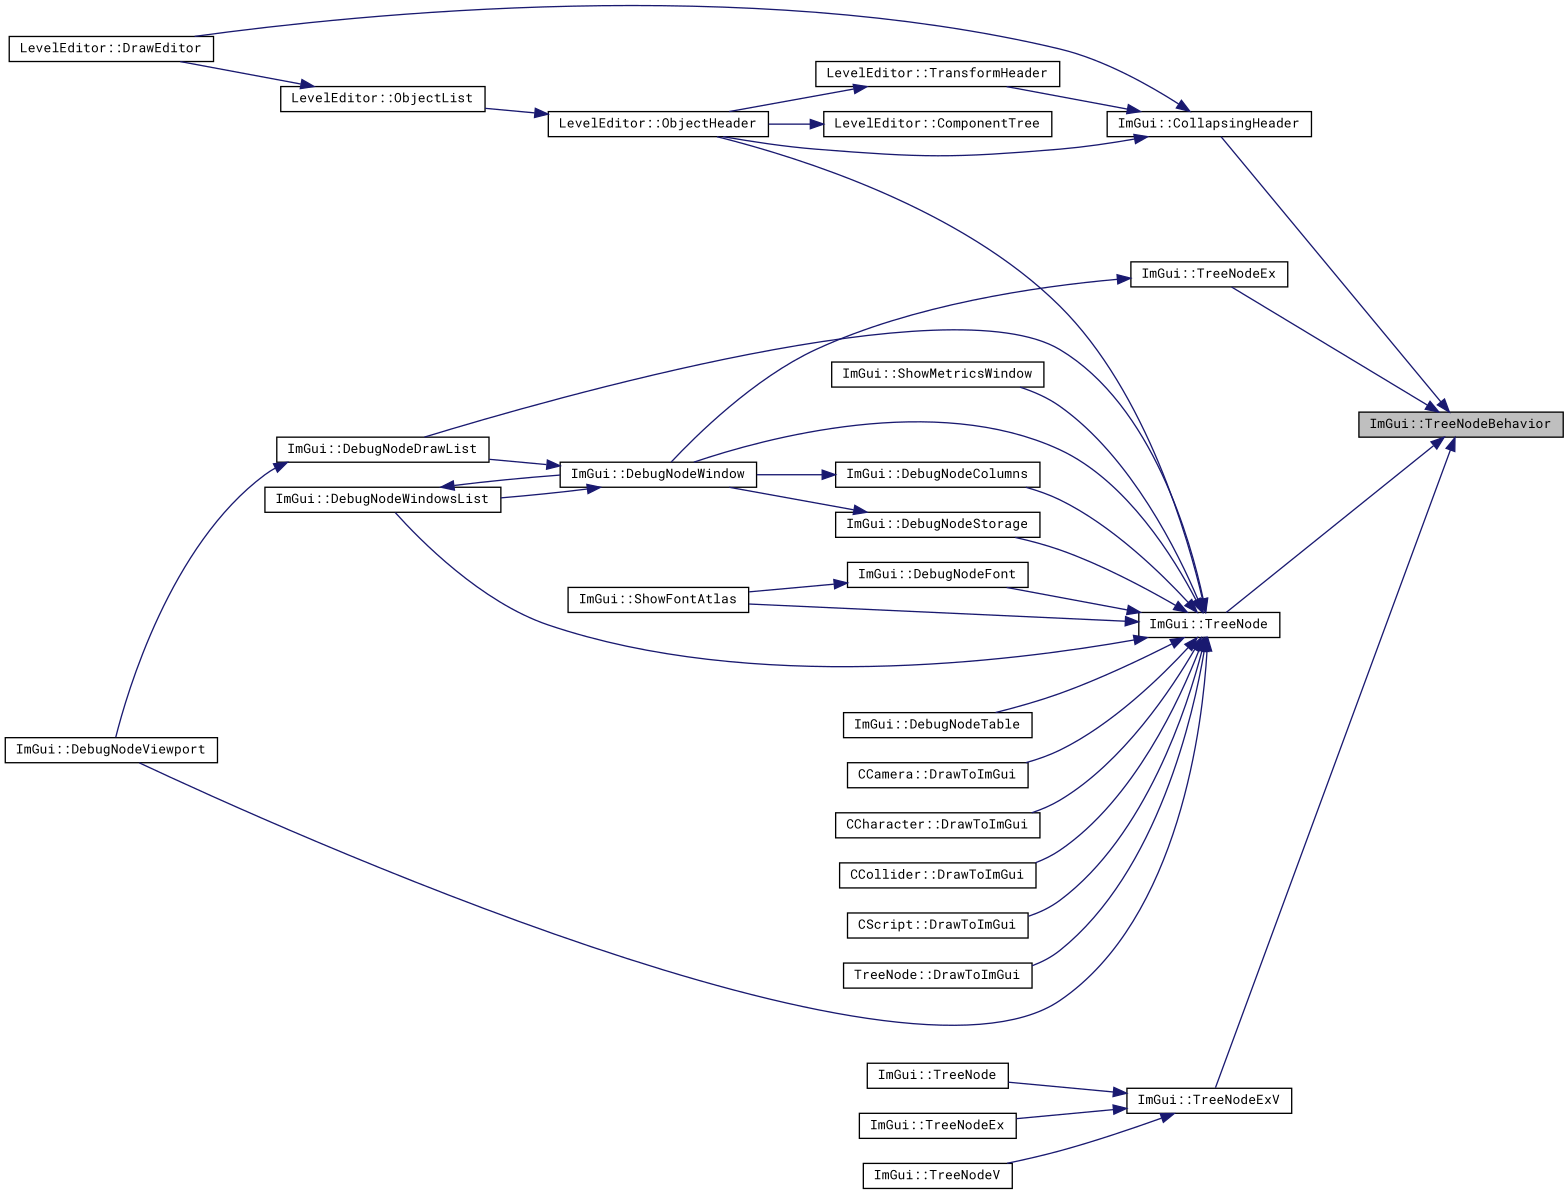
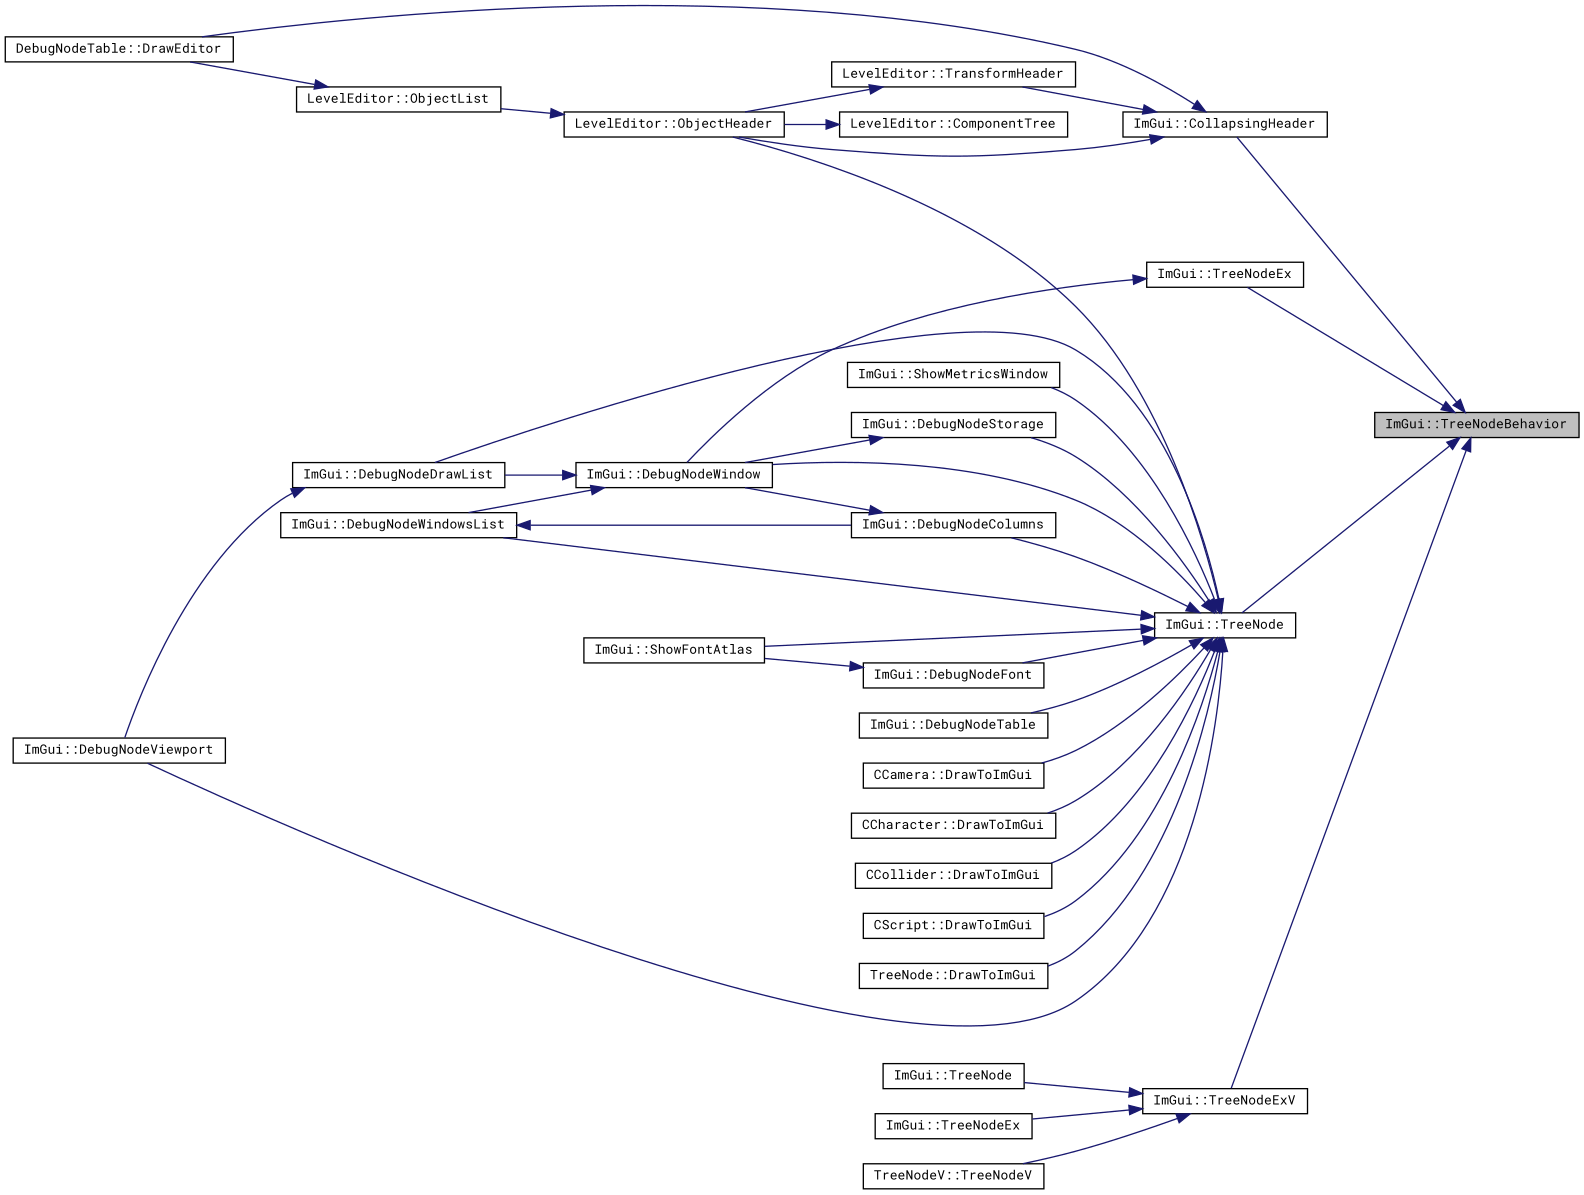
node "LevelEditor::DrawEditor": label "LevelEditor::DrawEditor" -> "DebugNodeTable::DrawEditor"
edge "ImGui::DebugNodeWindow" -> "ImGui::DebugNodeWindowsList": now "ImGui::DebugNodeColumns" -> "ImGui::DebugNodeWindowsList"
node "ImGui::TreeNodeV": label "ImGui::TreeNodeV" -> "TreeNodeV::TreeNodeV"
